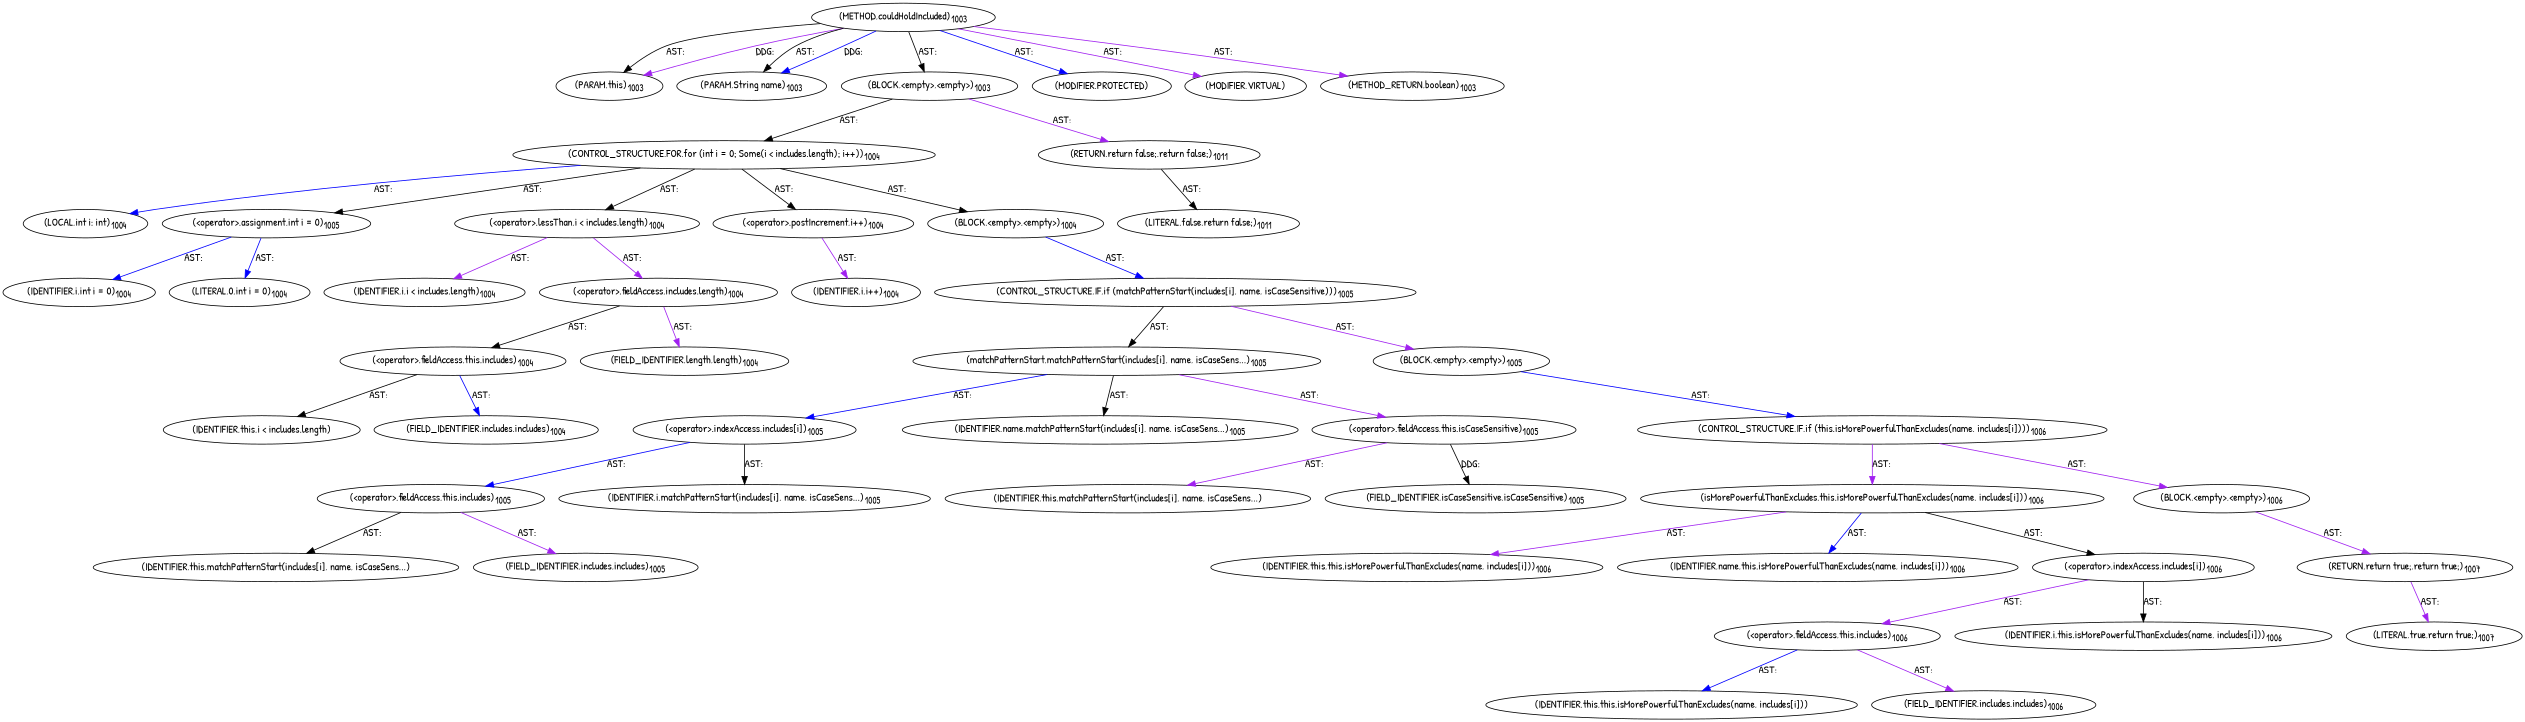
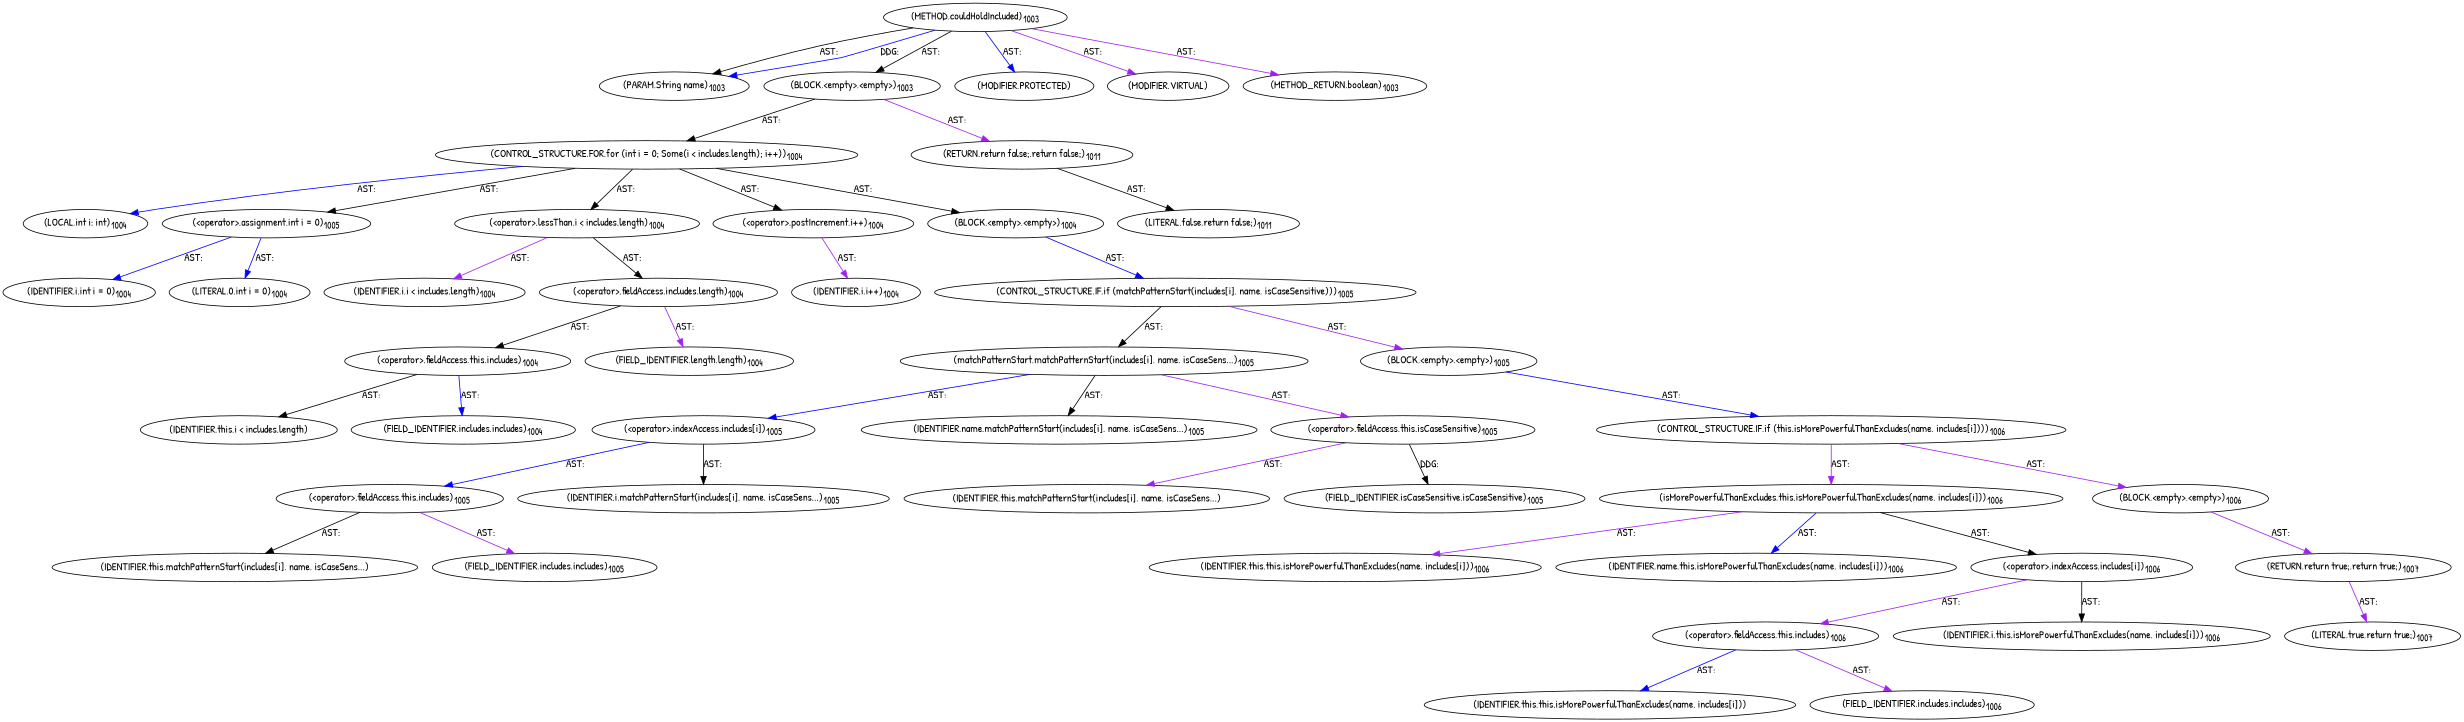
node "(PARAM,this)": removed
edge "(<operator>.lessThan,i < includes.length)" -> "(<operator>.fieldAccess,includes.length)": color purple -> black
